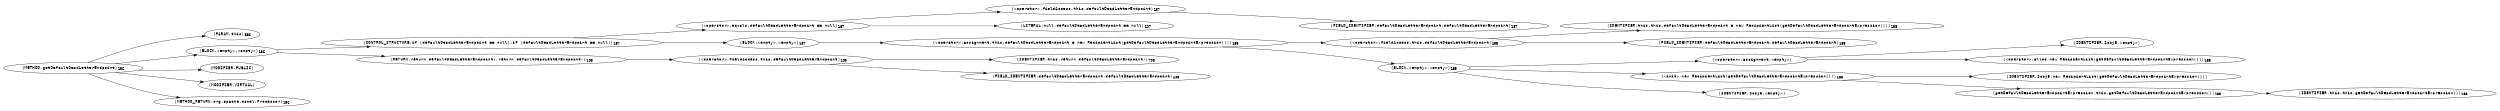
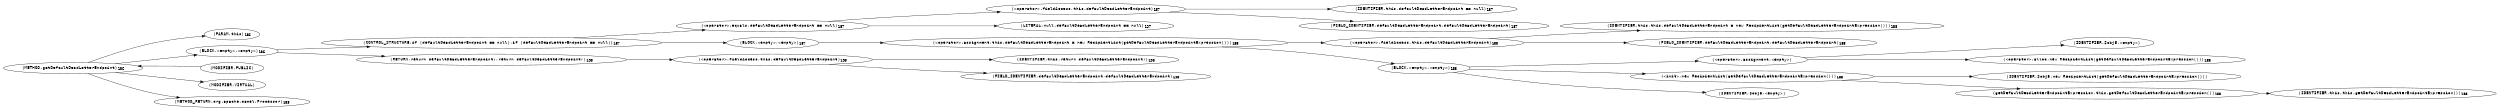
node "(IDENTIFIER,this,defaultDeadLetterEndpoint == null)": added
node "(PARAM,this)": text "586" -> "186"
node "(IDENTIFIER,this,return defaultDeadLetterEndpoint;)": text "790" -> "190"
edge "(METHOD,getDefaultDeadLetterEndpoint)" -> "(MODIFIER,PUBLIC)": reversed
node "(METHOD_RETURN,org.apache.camel.Processor)": text "186" -> "183"
